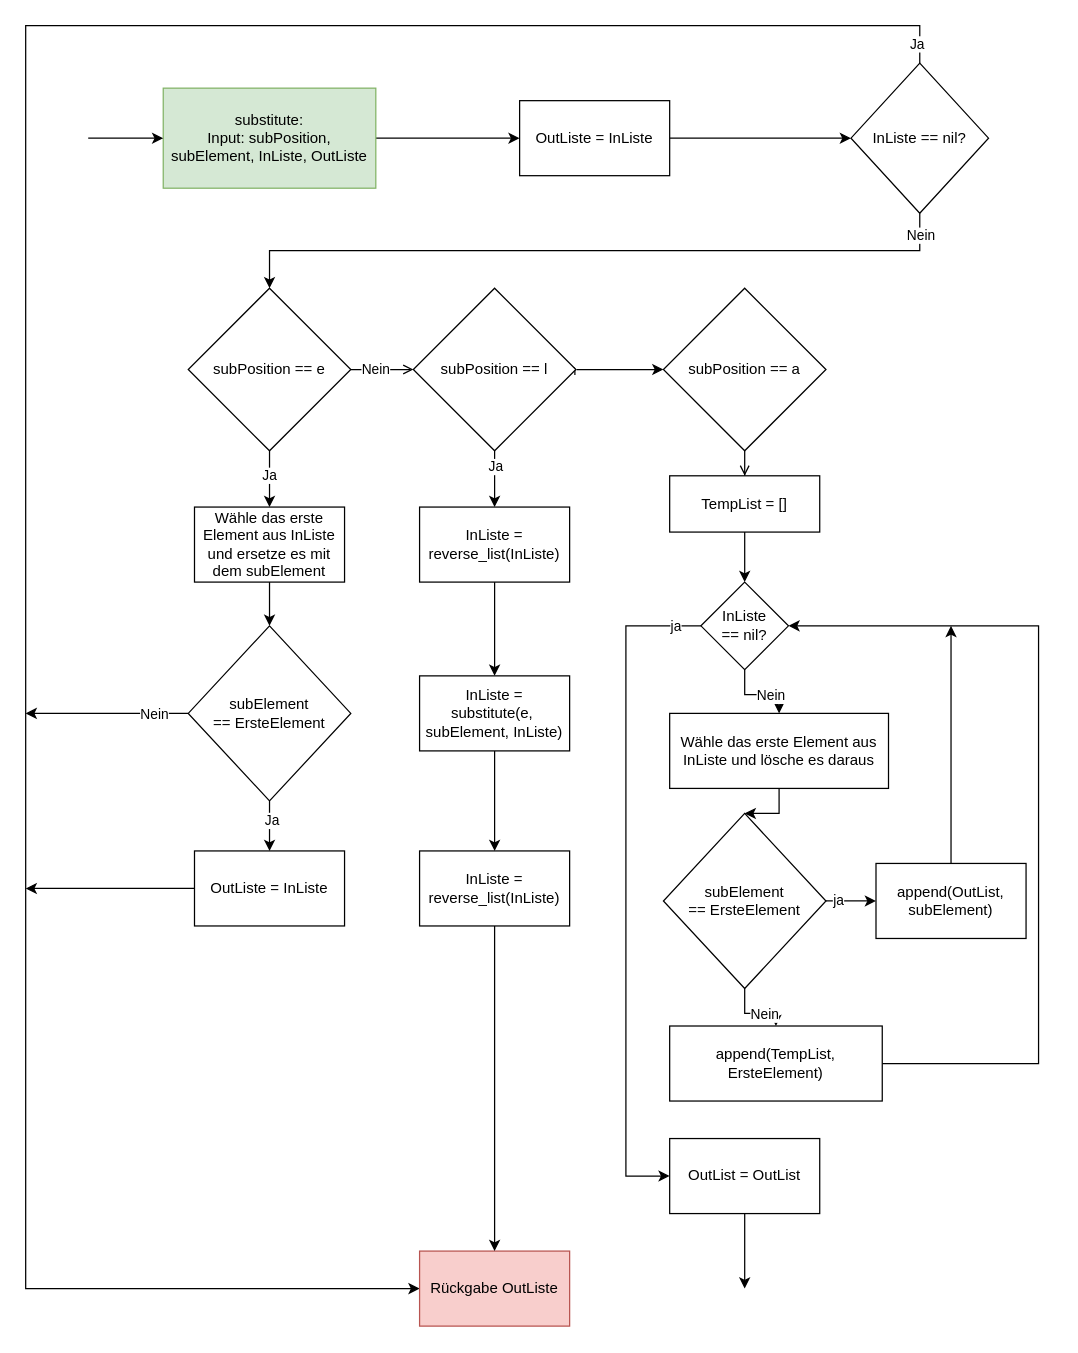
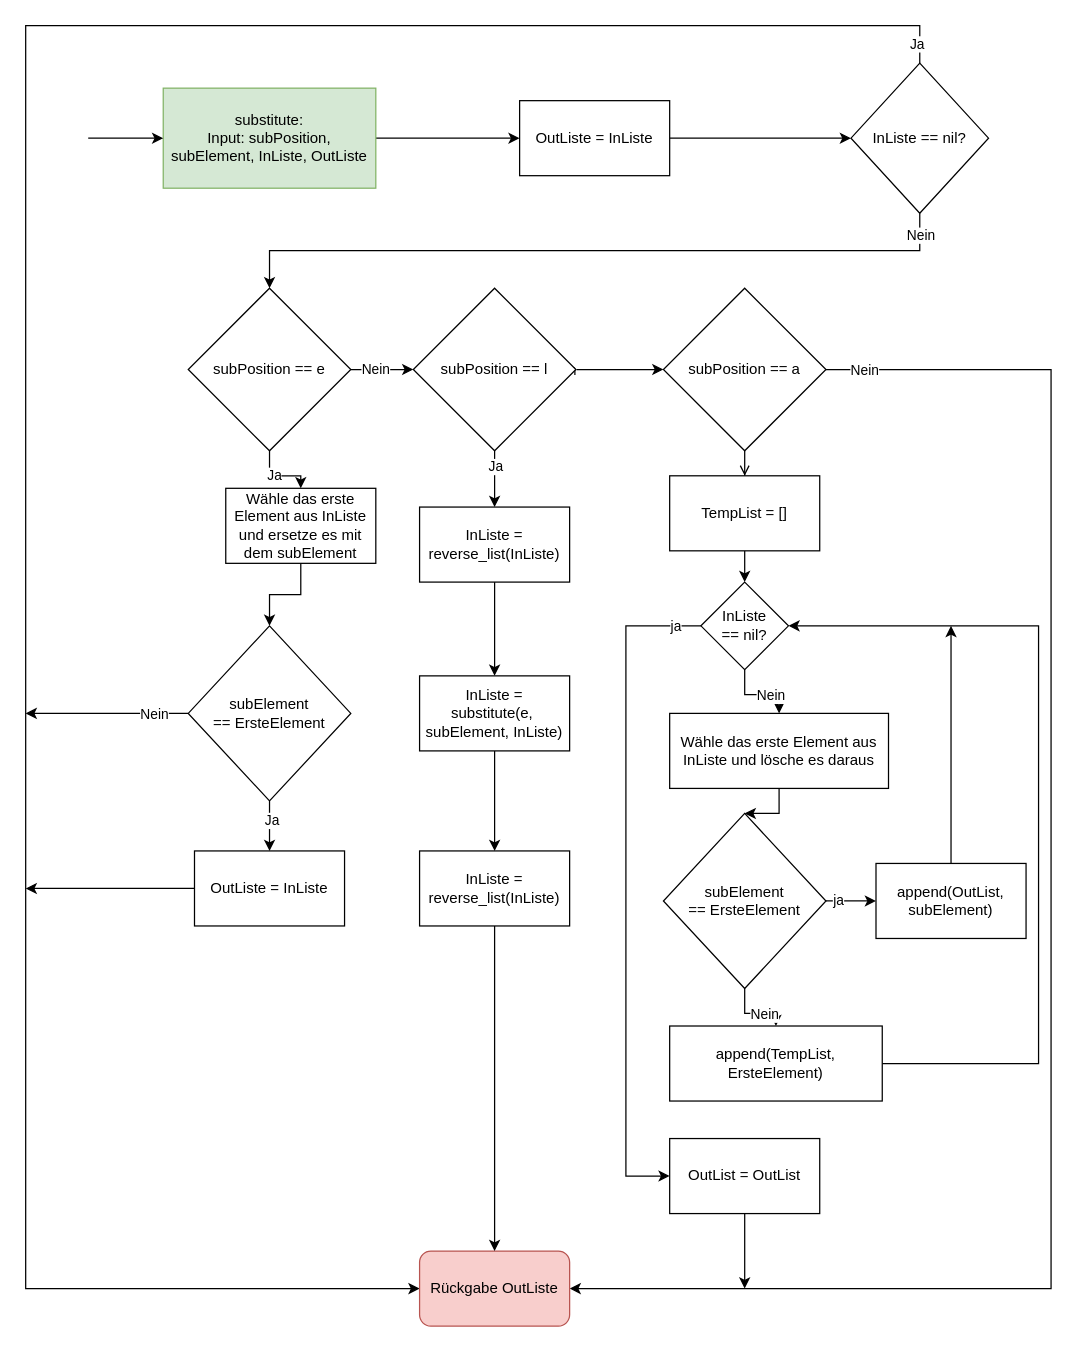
edge "subPosition == e" -> "subPosition == l": arrowhead open -> classic
node "TempList = []": size 150x56 -> 150x75
node "Wähle das erste Element aus InListe und ersetze es mit dem subElement": moved (269, 544) -> (301, 526)
edge "subPosition == a" -> "Rückgabe OutListe": added, label "Nein"
node "Rückgabe OutListe": shape rectangle -> rounded rectangle
